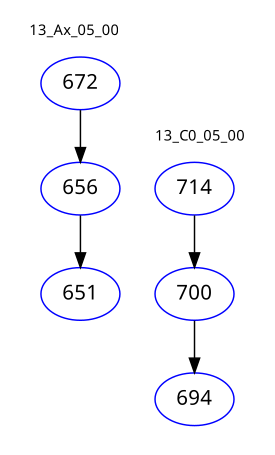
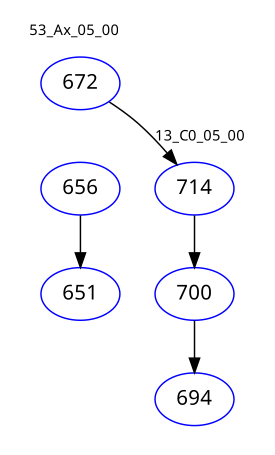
cluster "13_Ax_05_00": label "13_Ax_05_00" -> "53_Ax_05_00"
edge "672" -> "656": now "672" -> "714"
